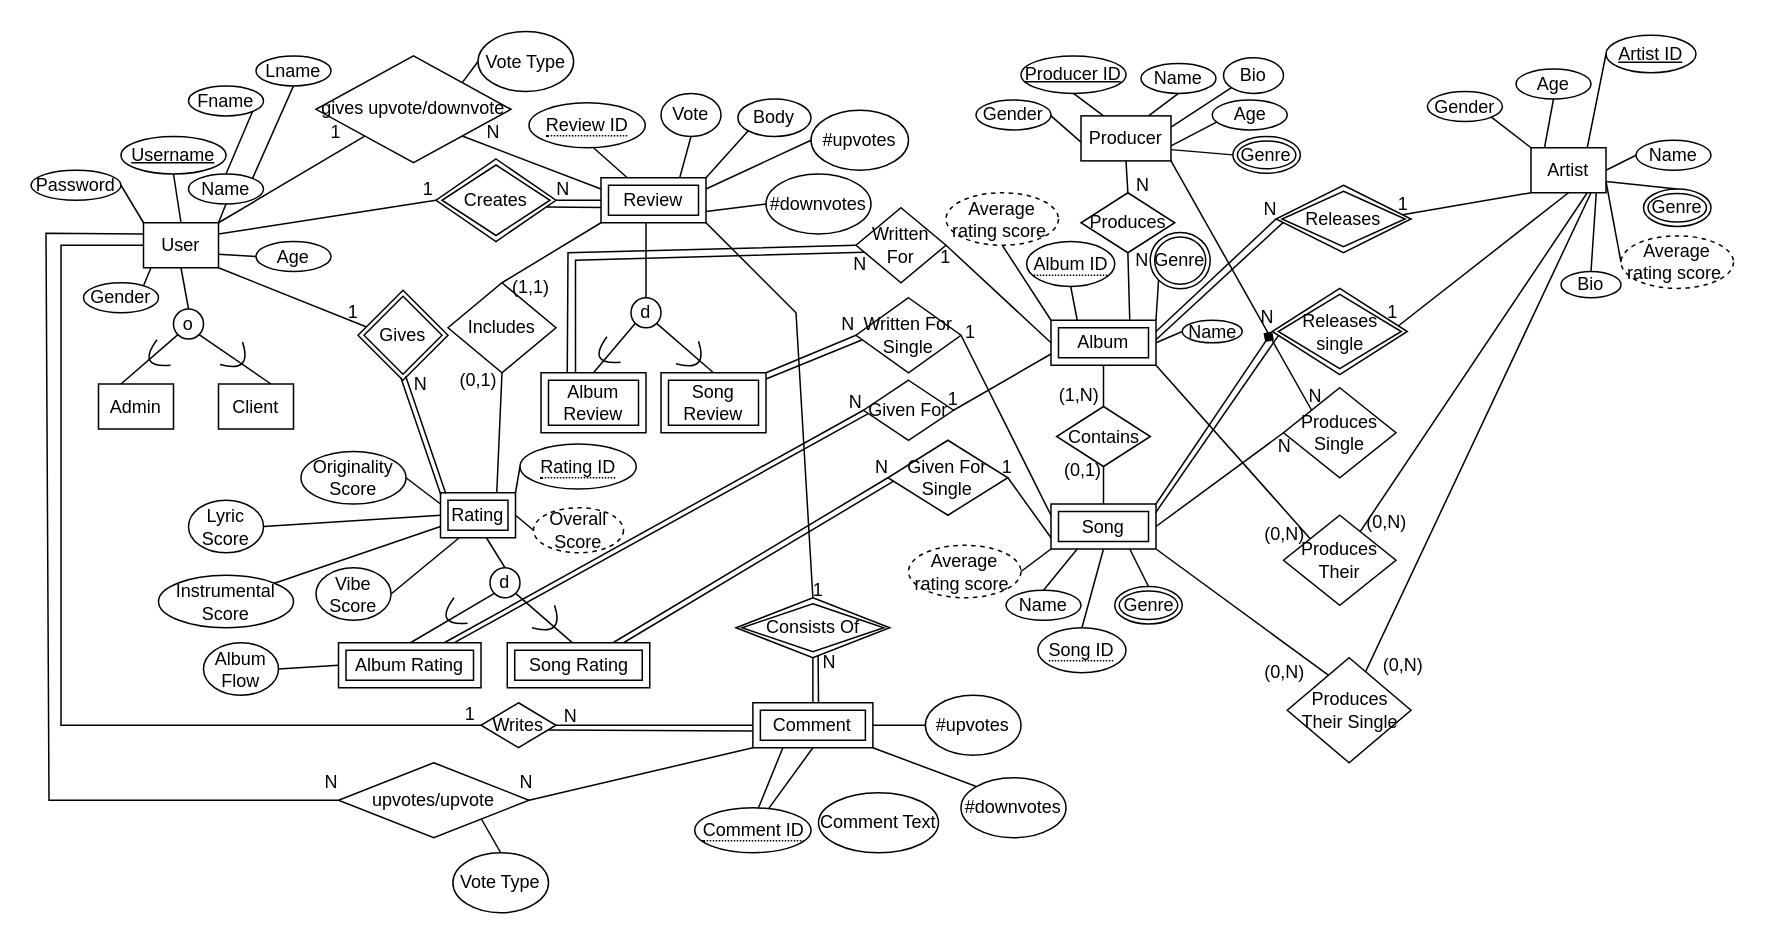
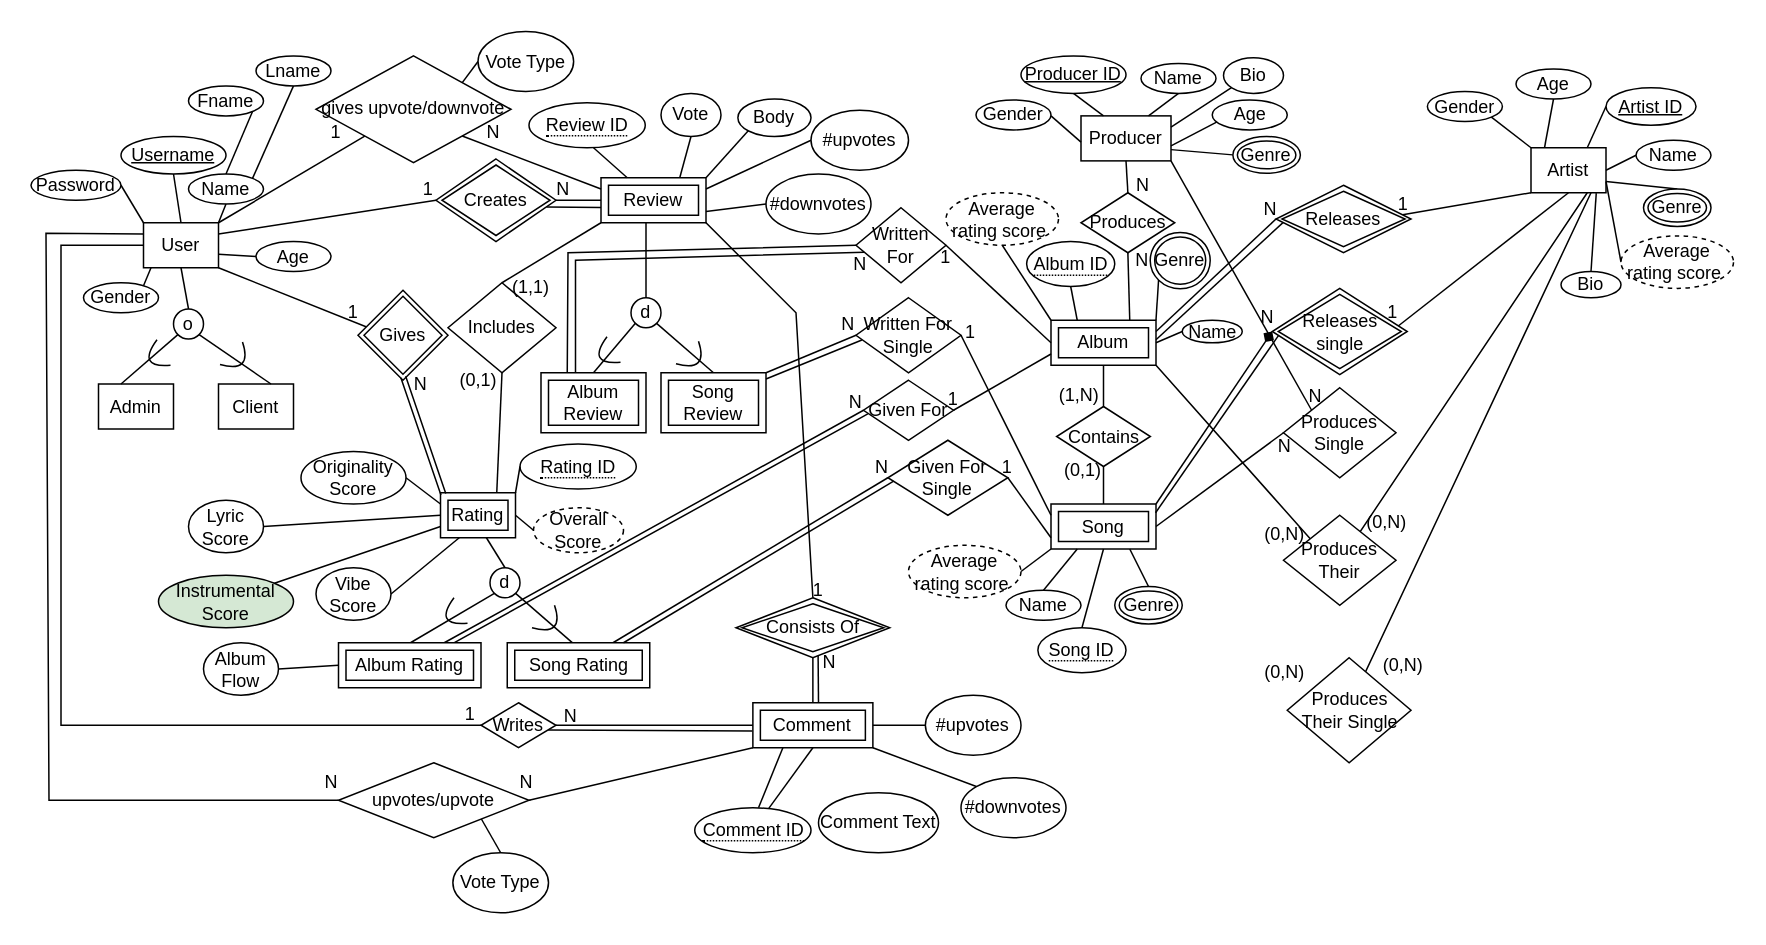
node "Artist ID": moved (1651, 54) -> (1651, 107)
node "Instrumental Score": fillcolor #ffffff -> #d5e8d4
edge "Song" -- "Produces Their Single": removed
